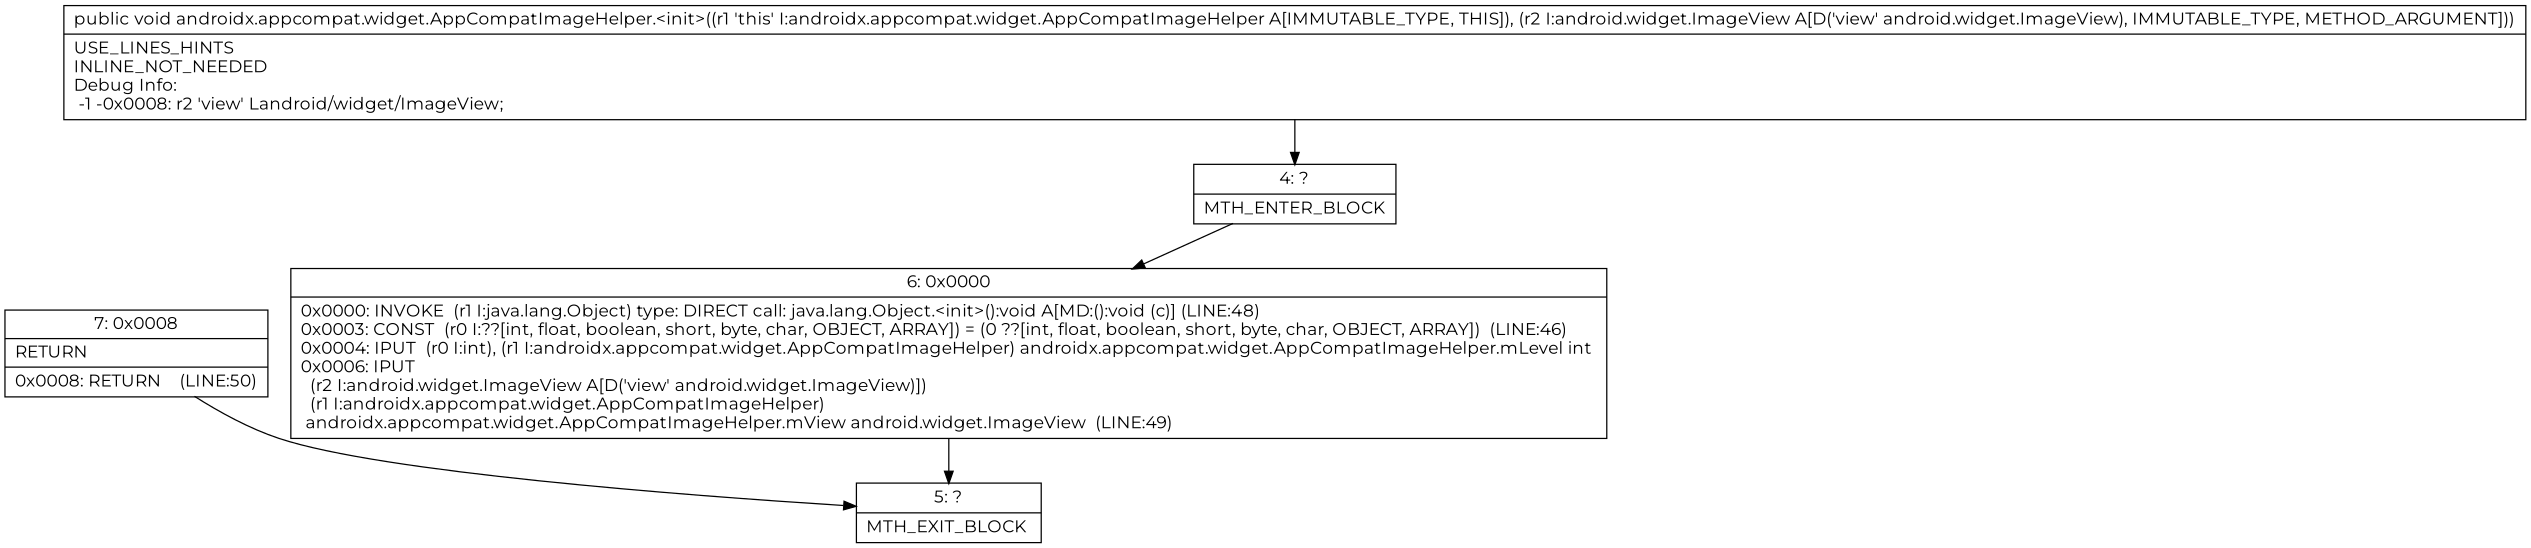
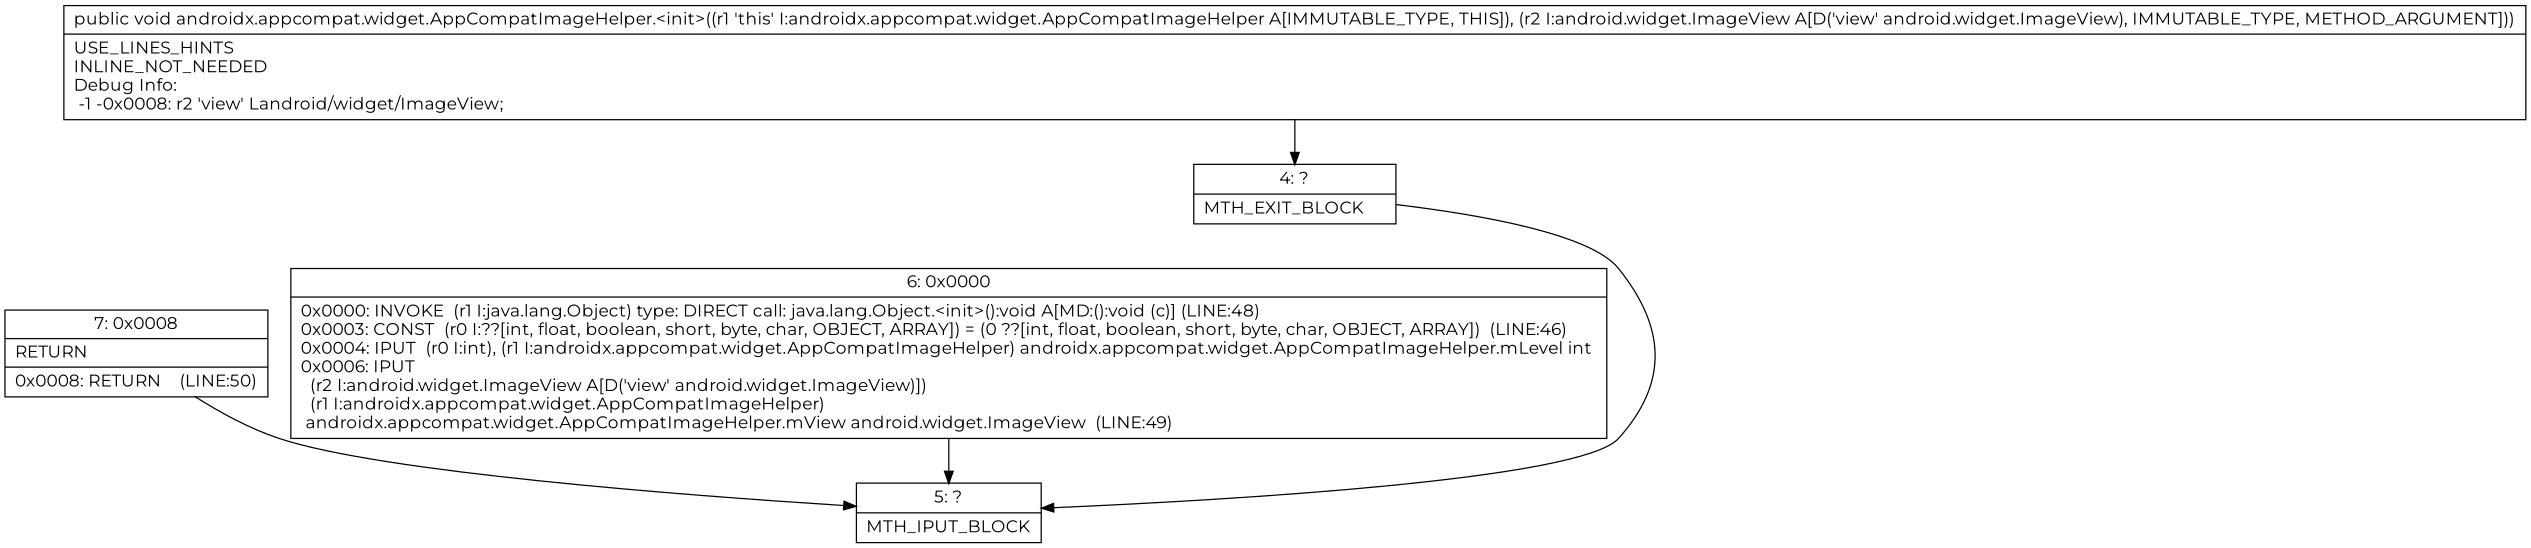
node "4: ?": text "MTH_ENTER_BLOCK" -> "MTH_EXIT_BLOCK"
edge "4: ?" -> "6: 0x0000": now "4: ?" -> "5: ?"
node "5: ?": text "MTH_EXIT_BLOCK" -> "MTH_IPUT_BLOCK"
